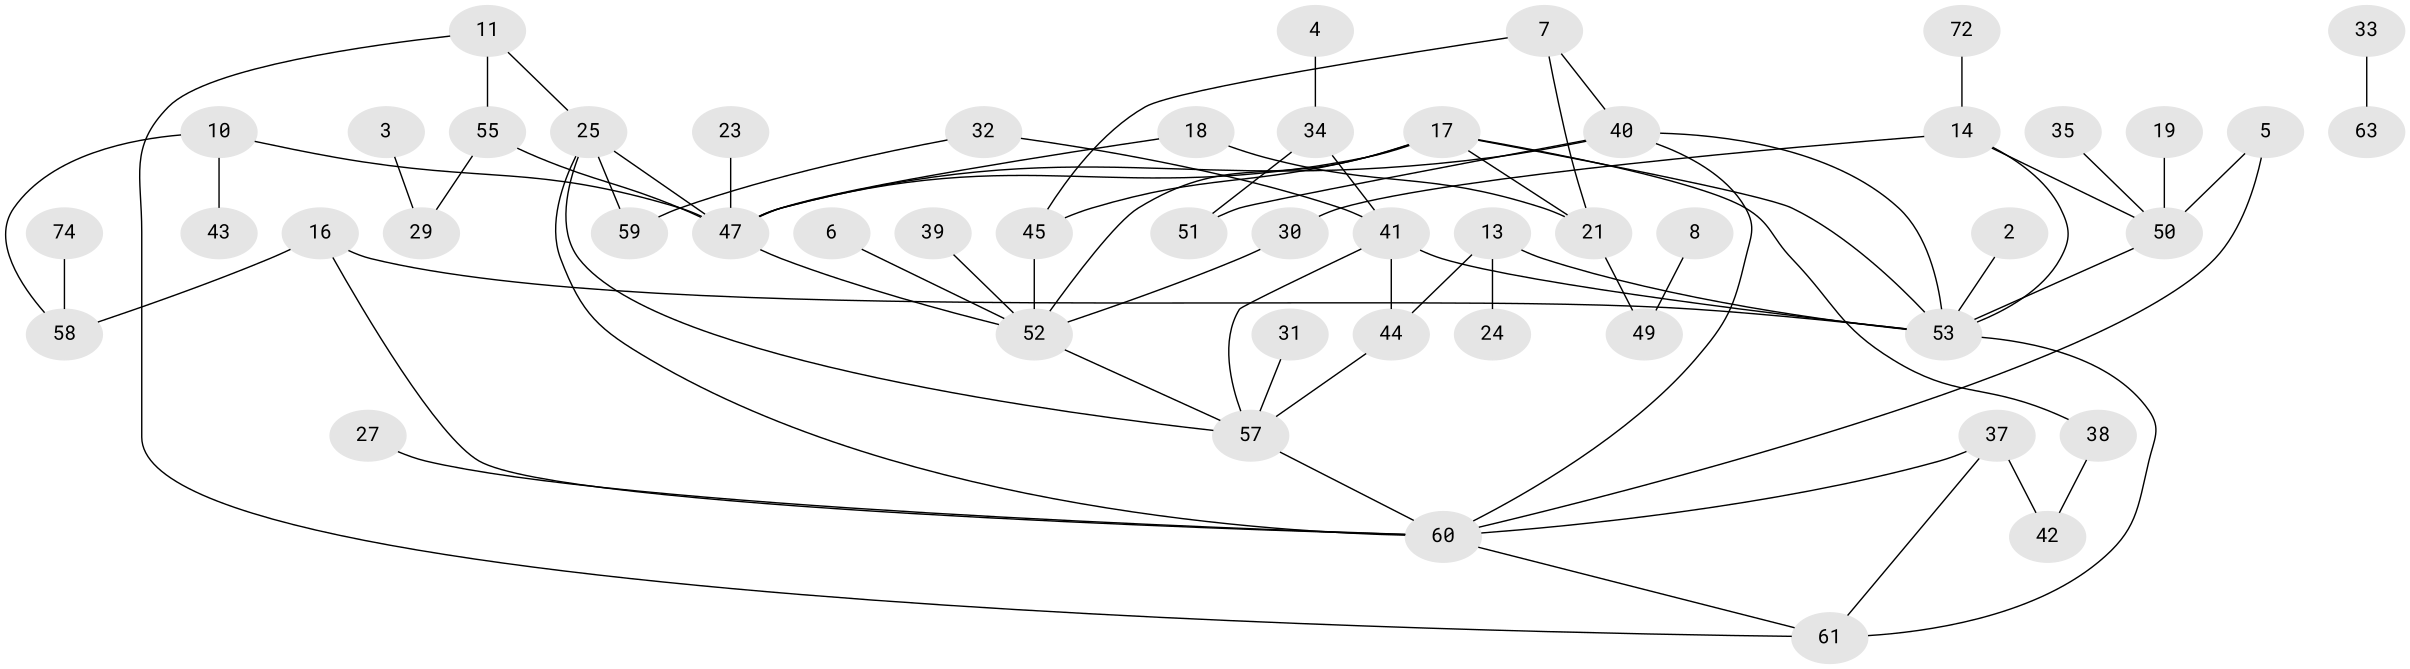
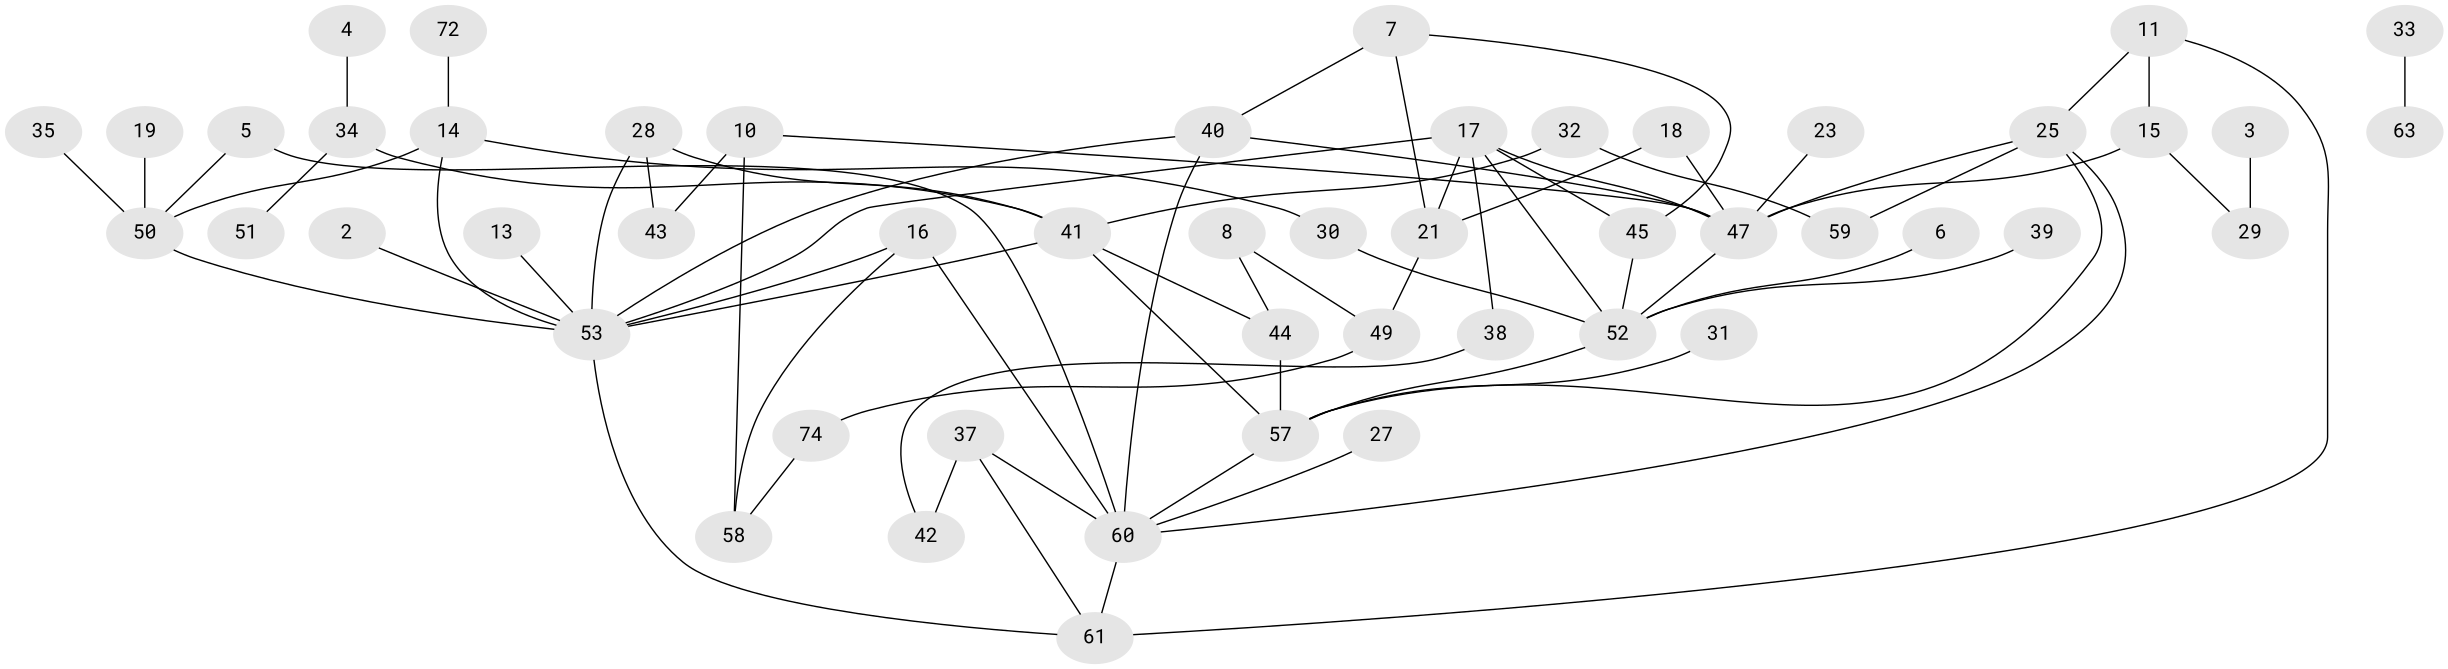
node "55": label "55" -> "15"
node "28": added
edge "40" -- "51": removed
edge "13" -- "44": now "8" -- "44"
node "24": removed
edge "49" -- "74": added
